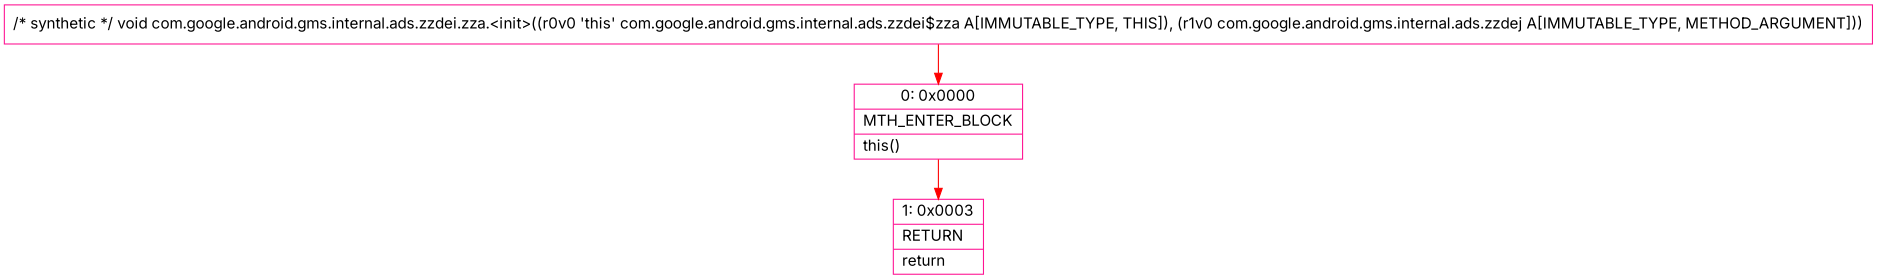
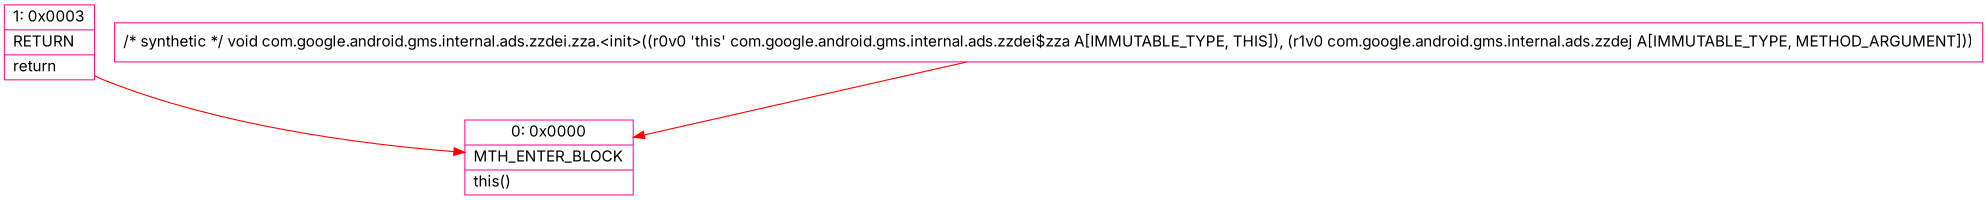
edge "0: 0x0000" -> "1: 0x0003": reversed
